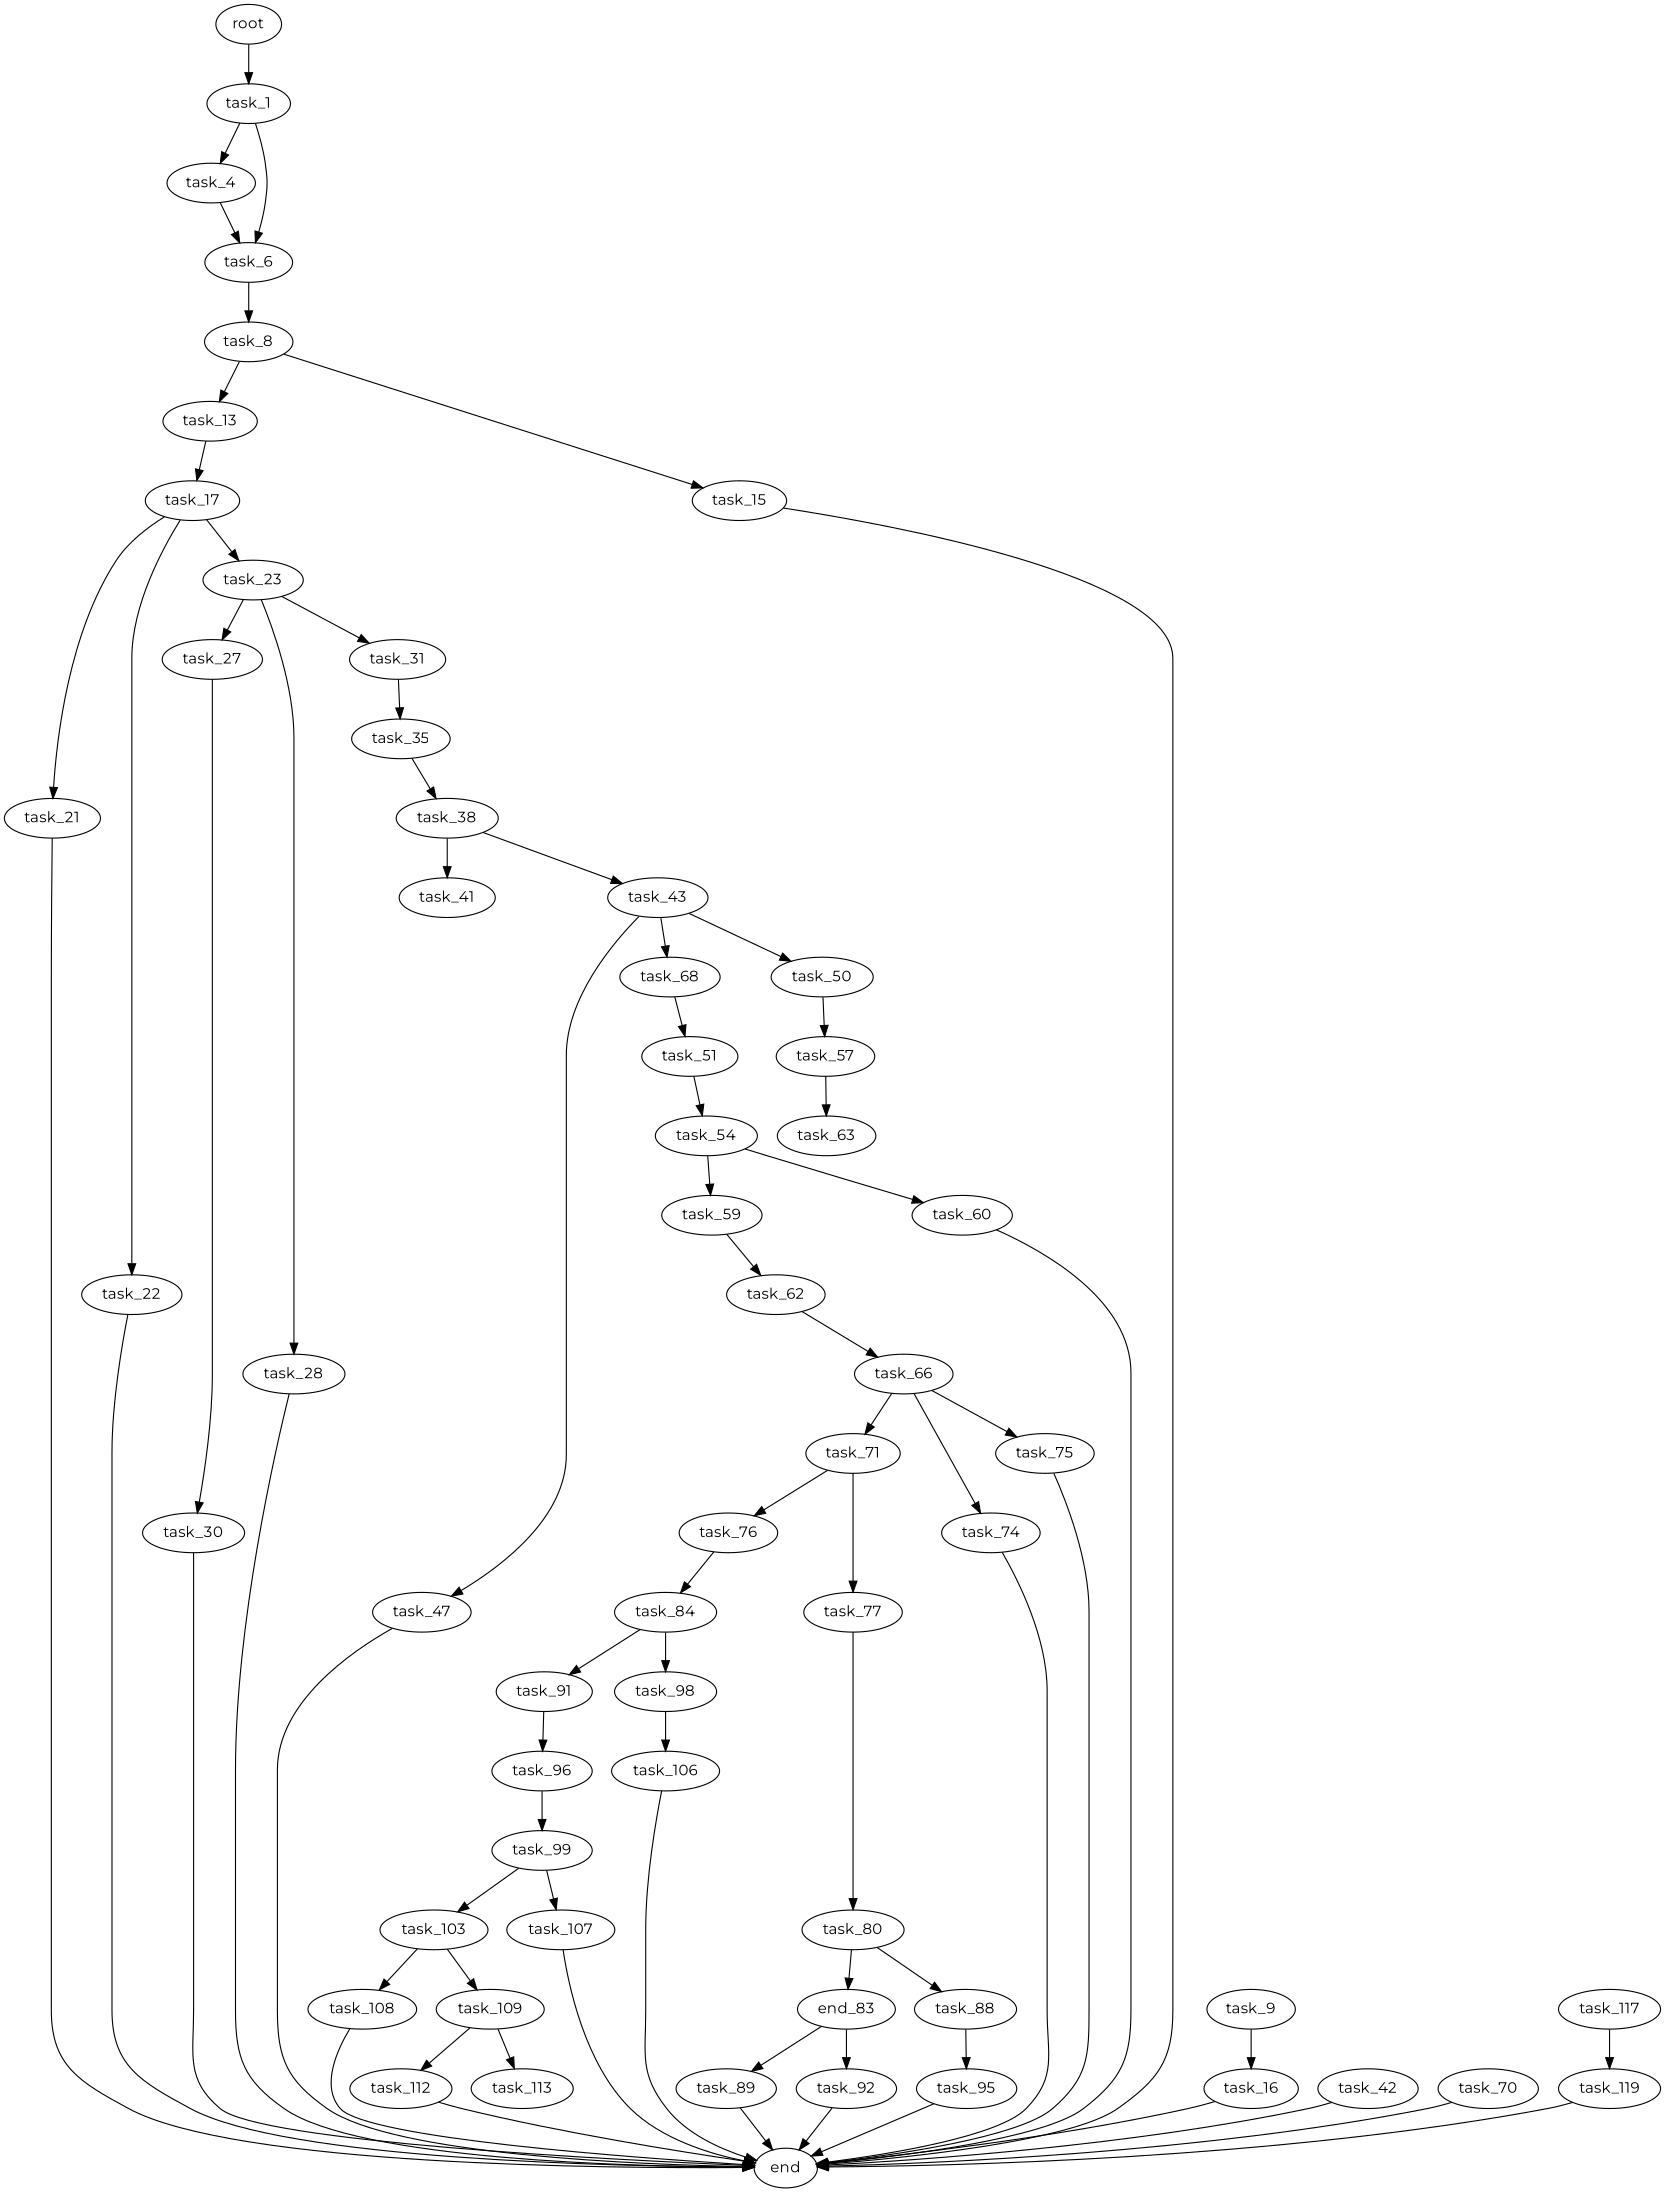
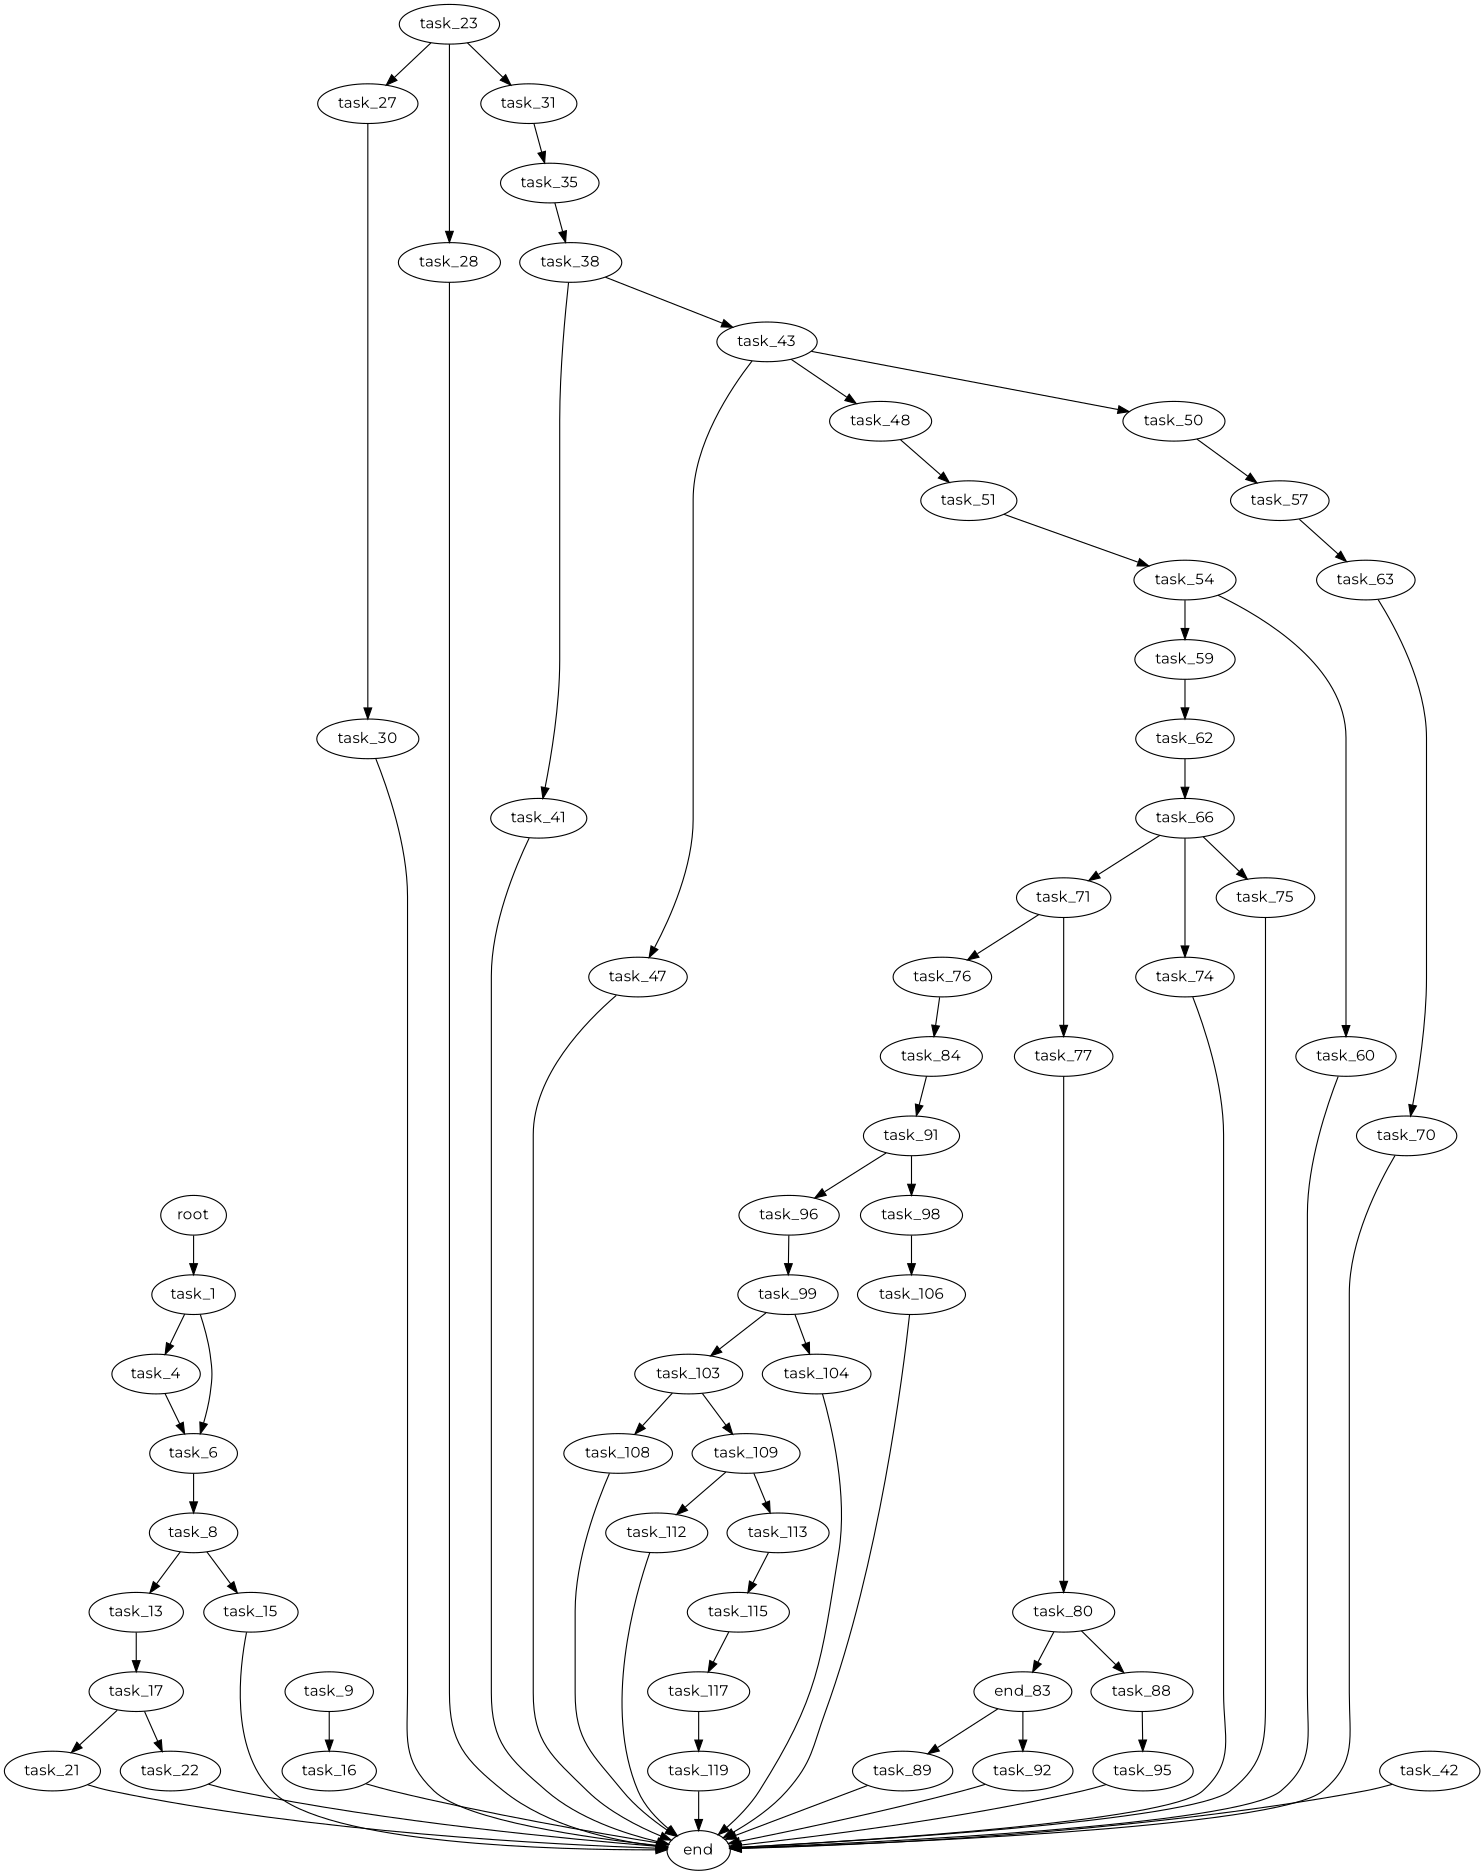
edge "task_17" -> "task_23": removed
edge "task_63" -> "task_70": added
node "task_68": label "task_68" -> "task_48"
edge "task_41" -> "end": added
node "task_115": added
edge "task_84" -> "task_98": now "task_91" -> "task_98"
node "task_107": label "task_107" -> "task_104"
